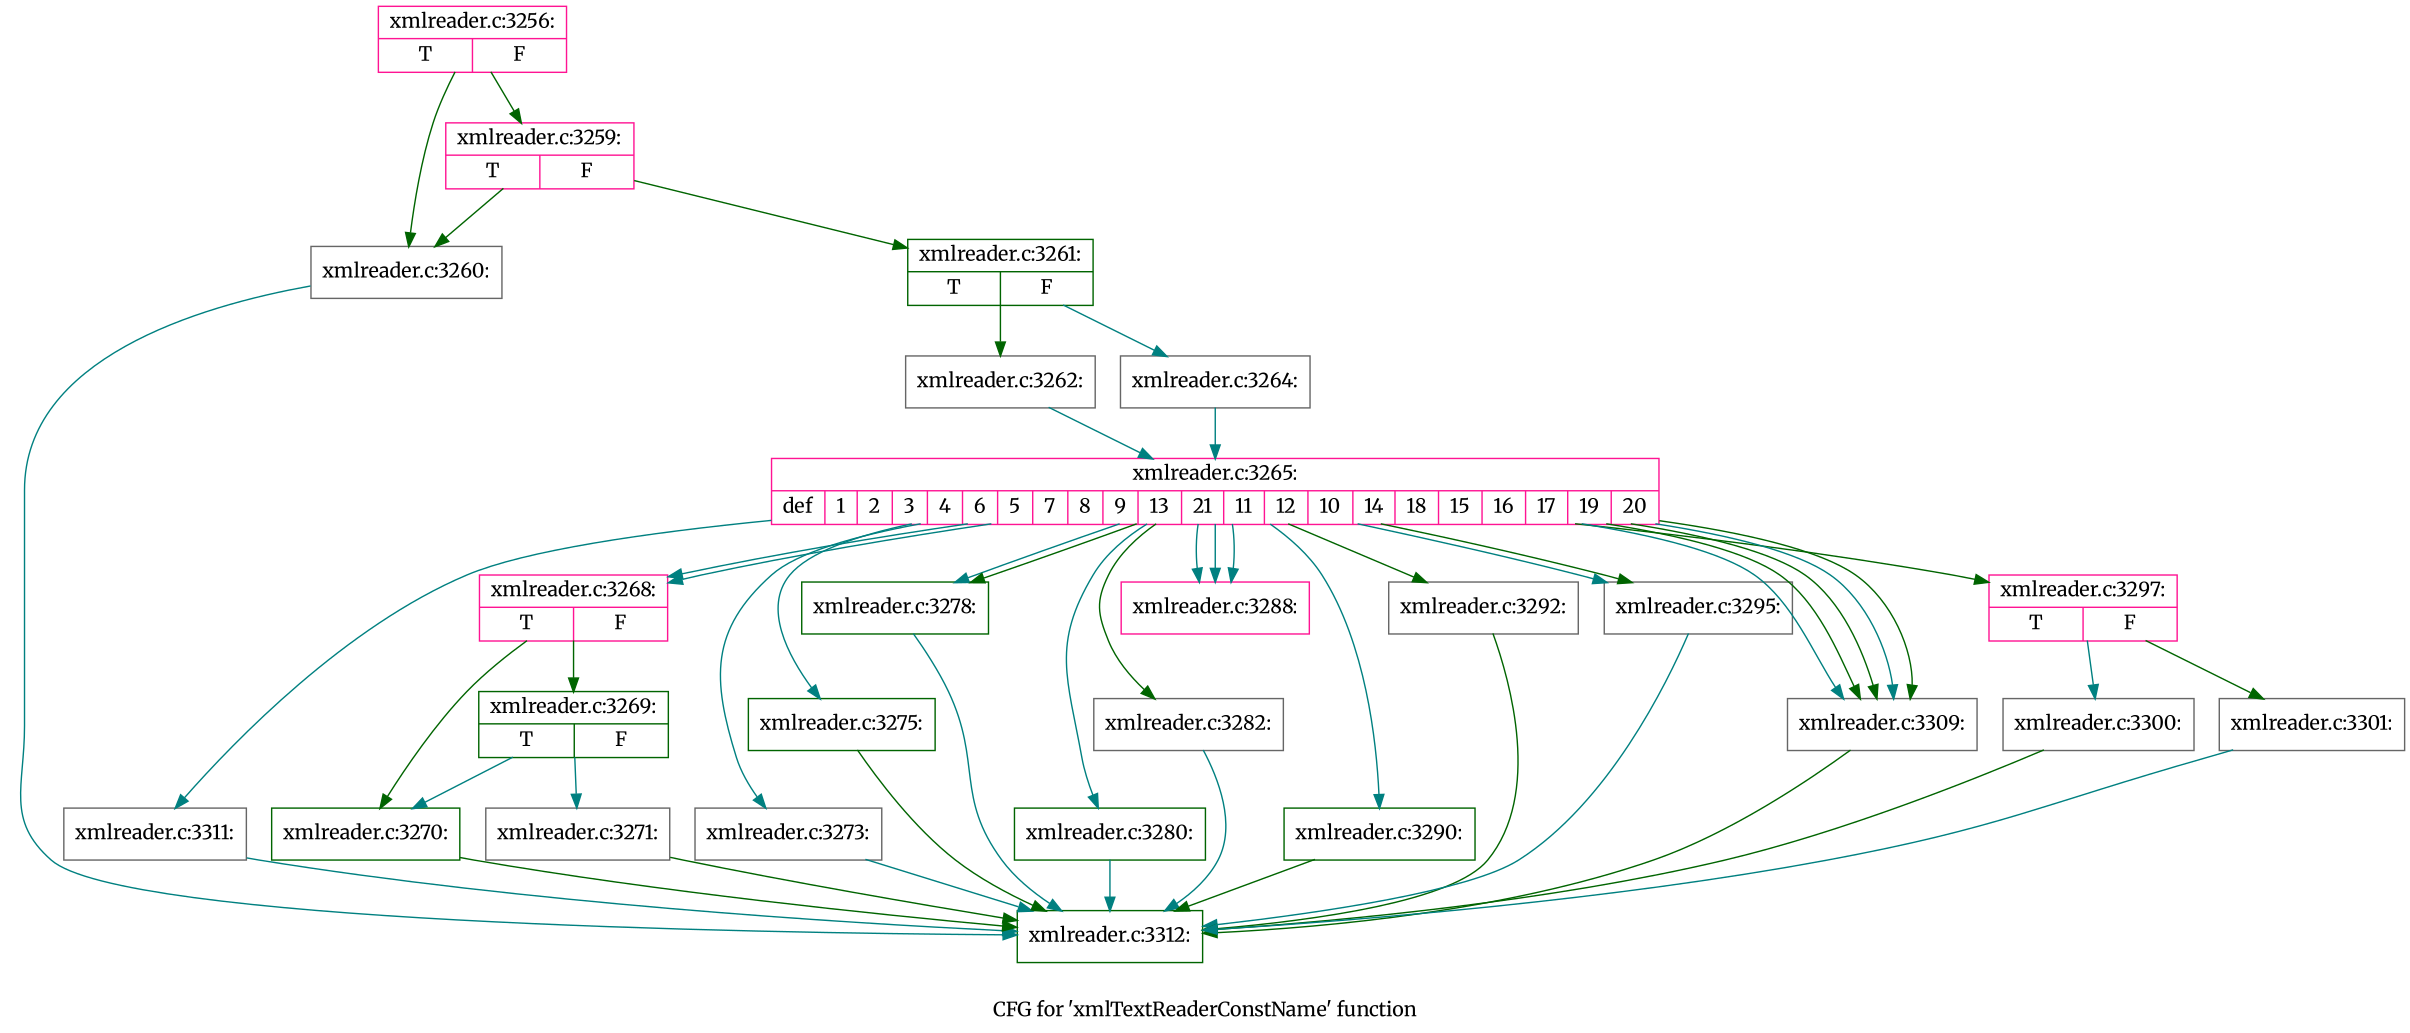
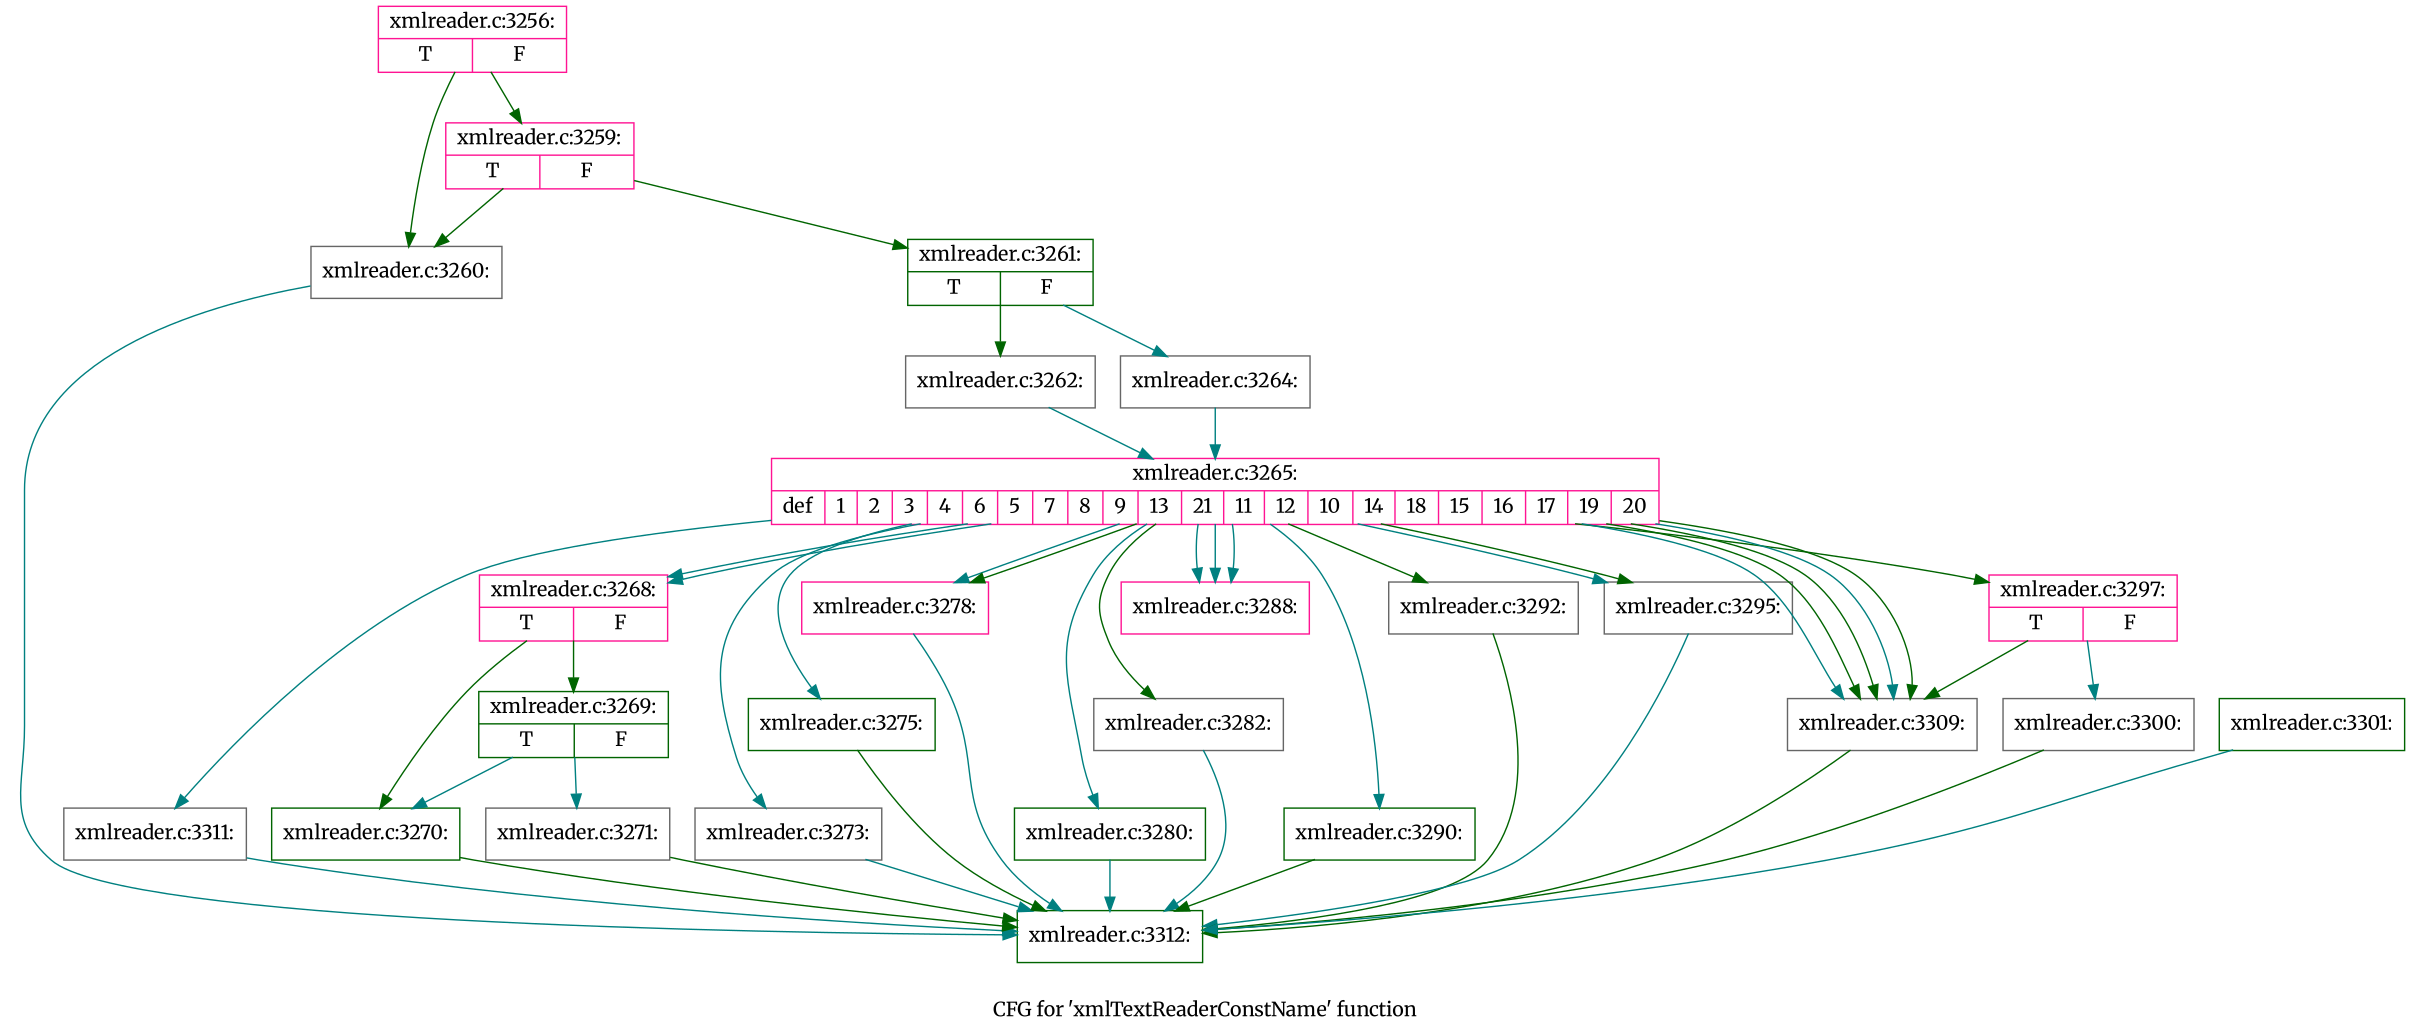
node "xmlreader.c:3278:": color darkgreen -> deeppink
edge "xmlreader.c:3297:" -> "xmlreader.c:3301:": now "xmlreader.c:3297:" -> "xmlreader.c:3309:"
node "xmlreader.c:3301:": color gray40 -> darkgreen
